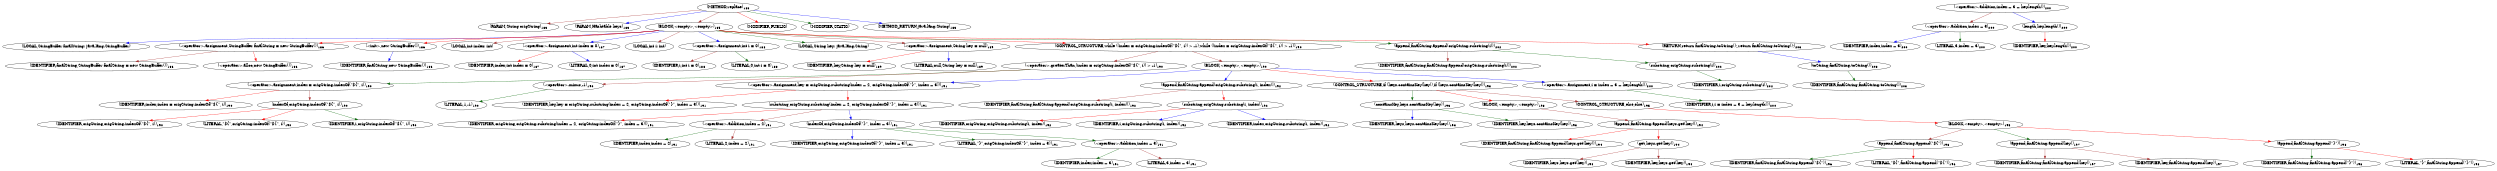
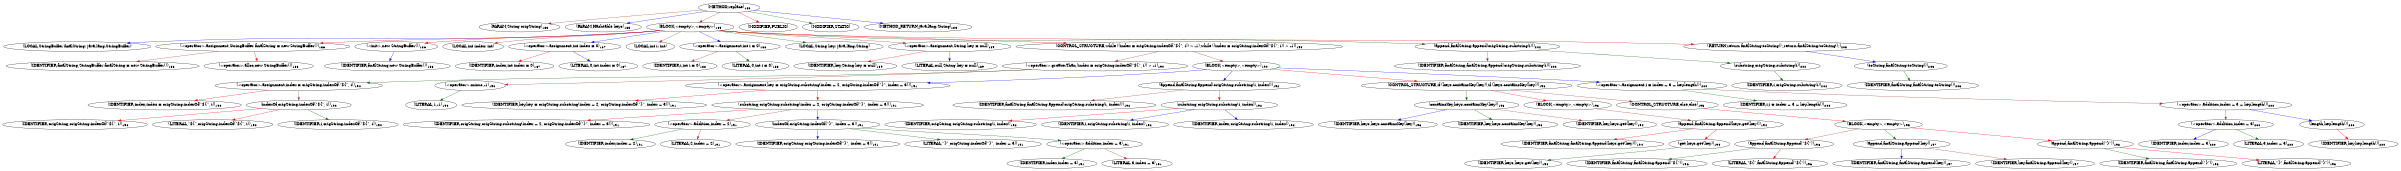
edge "(<operator>.assignment,i = index + 3 + key.length())" -> "(<operator>.addition,index + 3 + key.length())": added
edge "(get,keys.get(key))" -> "(IDENTIFIER,keys,keys.get(key))": color brown -> darkgreen
edge "(get,keys.get(key))" -> "(IDENTIFIER,key,keys.get(key))": now "(containsKey,keys.containsKey(key))" -> "(IDENTIFIER,key,keys.get(key))"
edge "(append,finalString.append(key))" -> "(IDENTIFIER,finalString,finalString.append(key))": color brown -> blue
